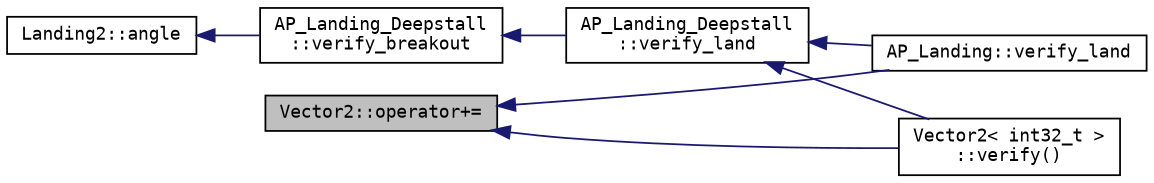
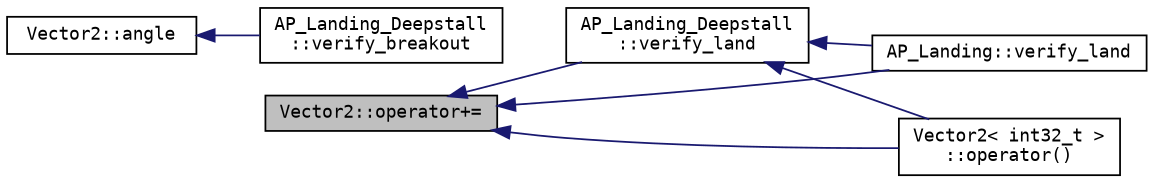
node "Landing2::angle": label "Landing2::angle" -> "Vector2::angle"
edge "AP_Landing_Deepstall ::verify_land" -> "AP_Landing_Deepstall ::verify_breakout": now "AP_Landing_Deepstall ::verify_land" -> "Vector2::operator+="
node "Vector2< int32_t > ::verify()": label "Vector2< int32_t > ::verify()" -> "Vector2< int32_t > ::operator()"
